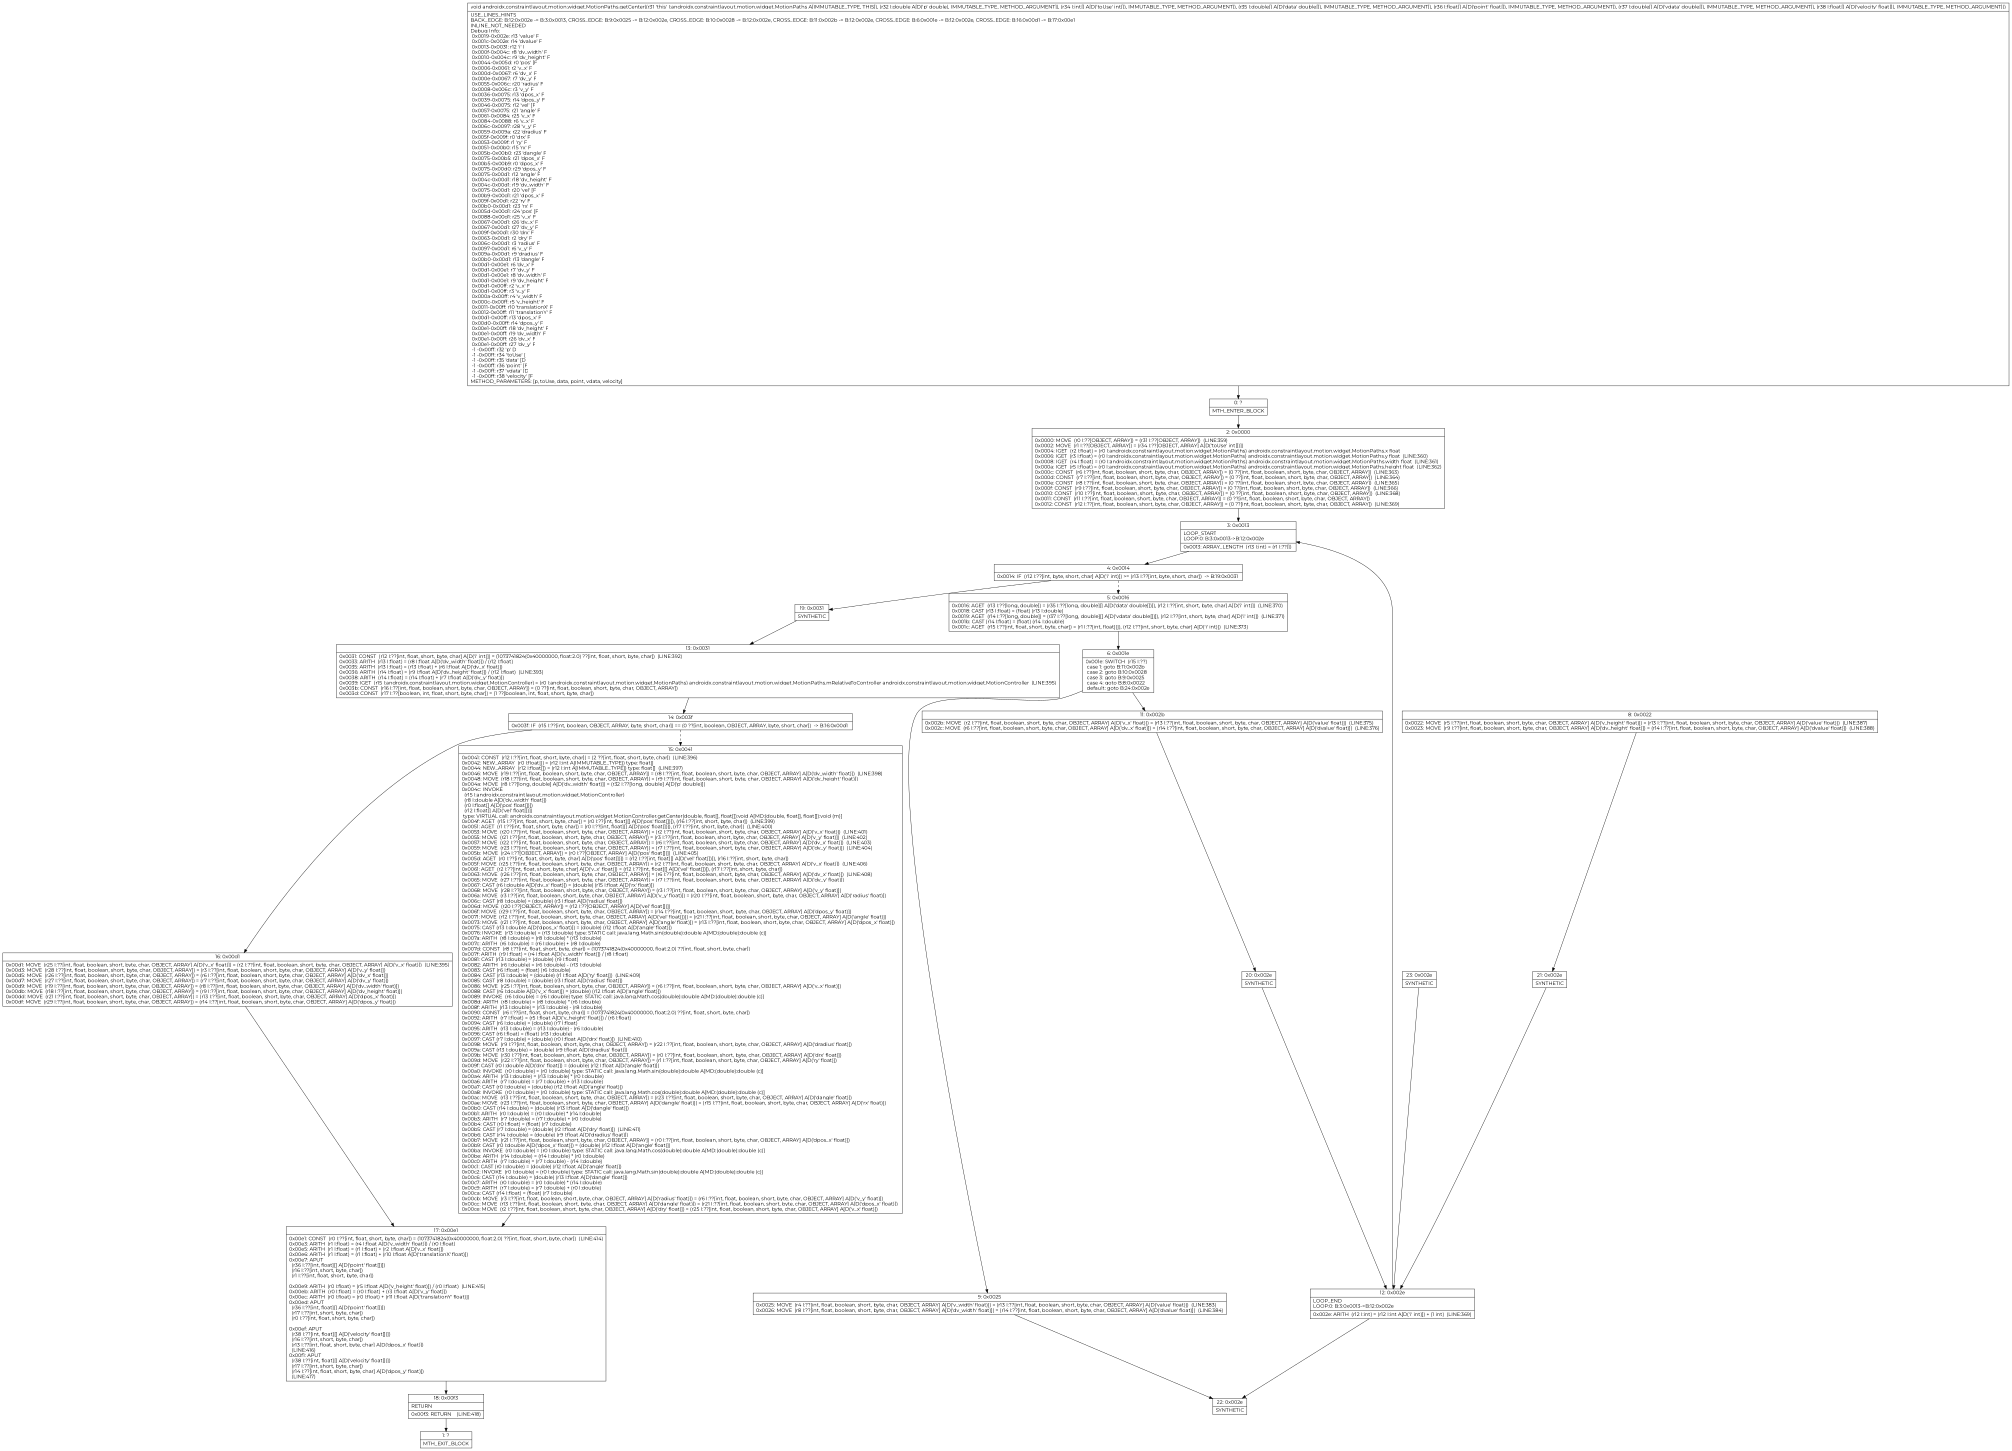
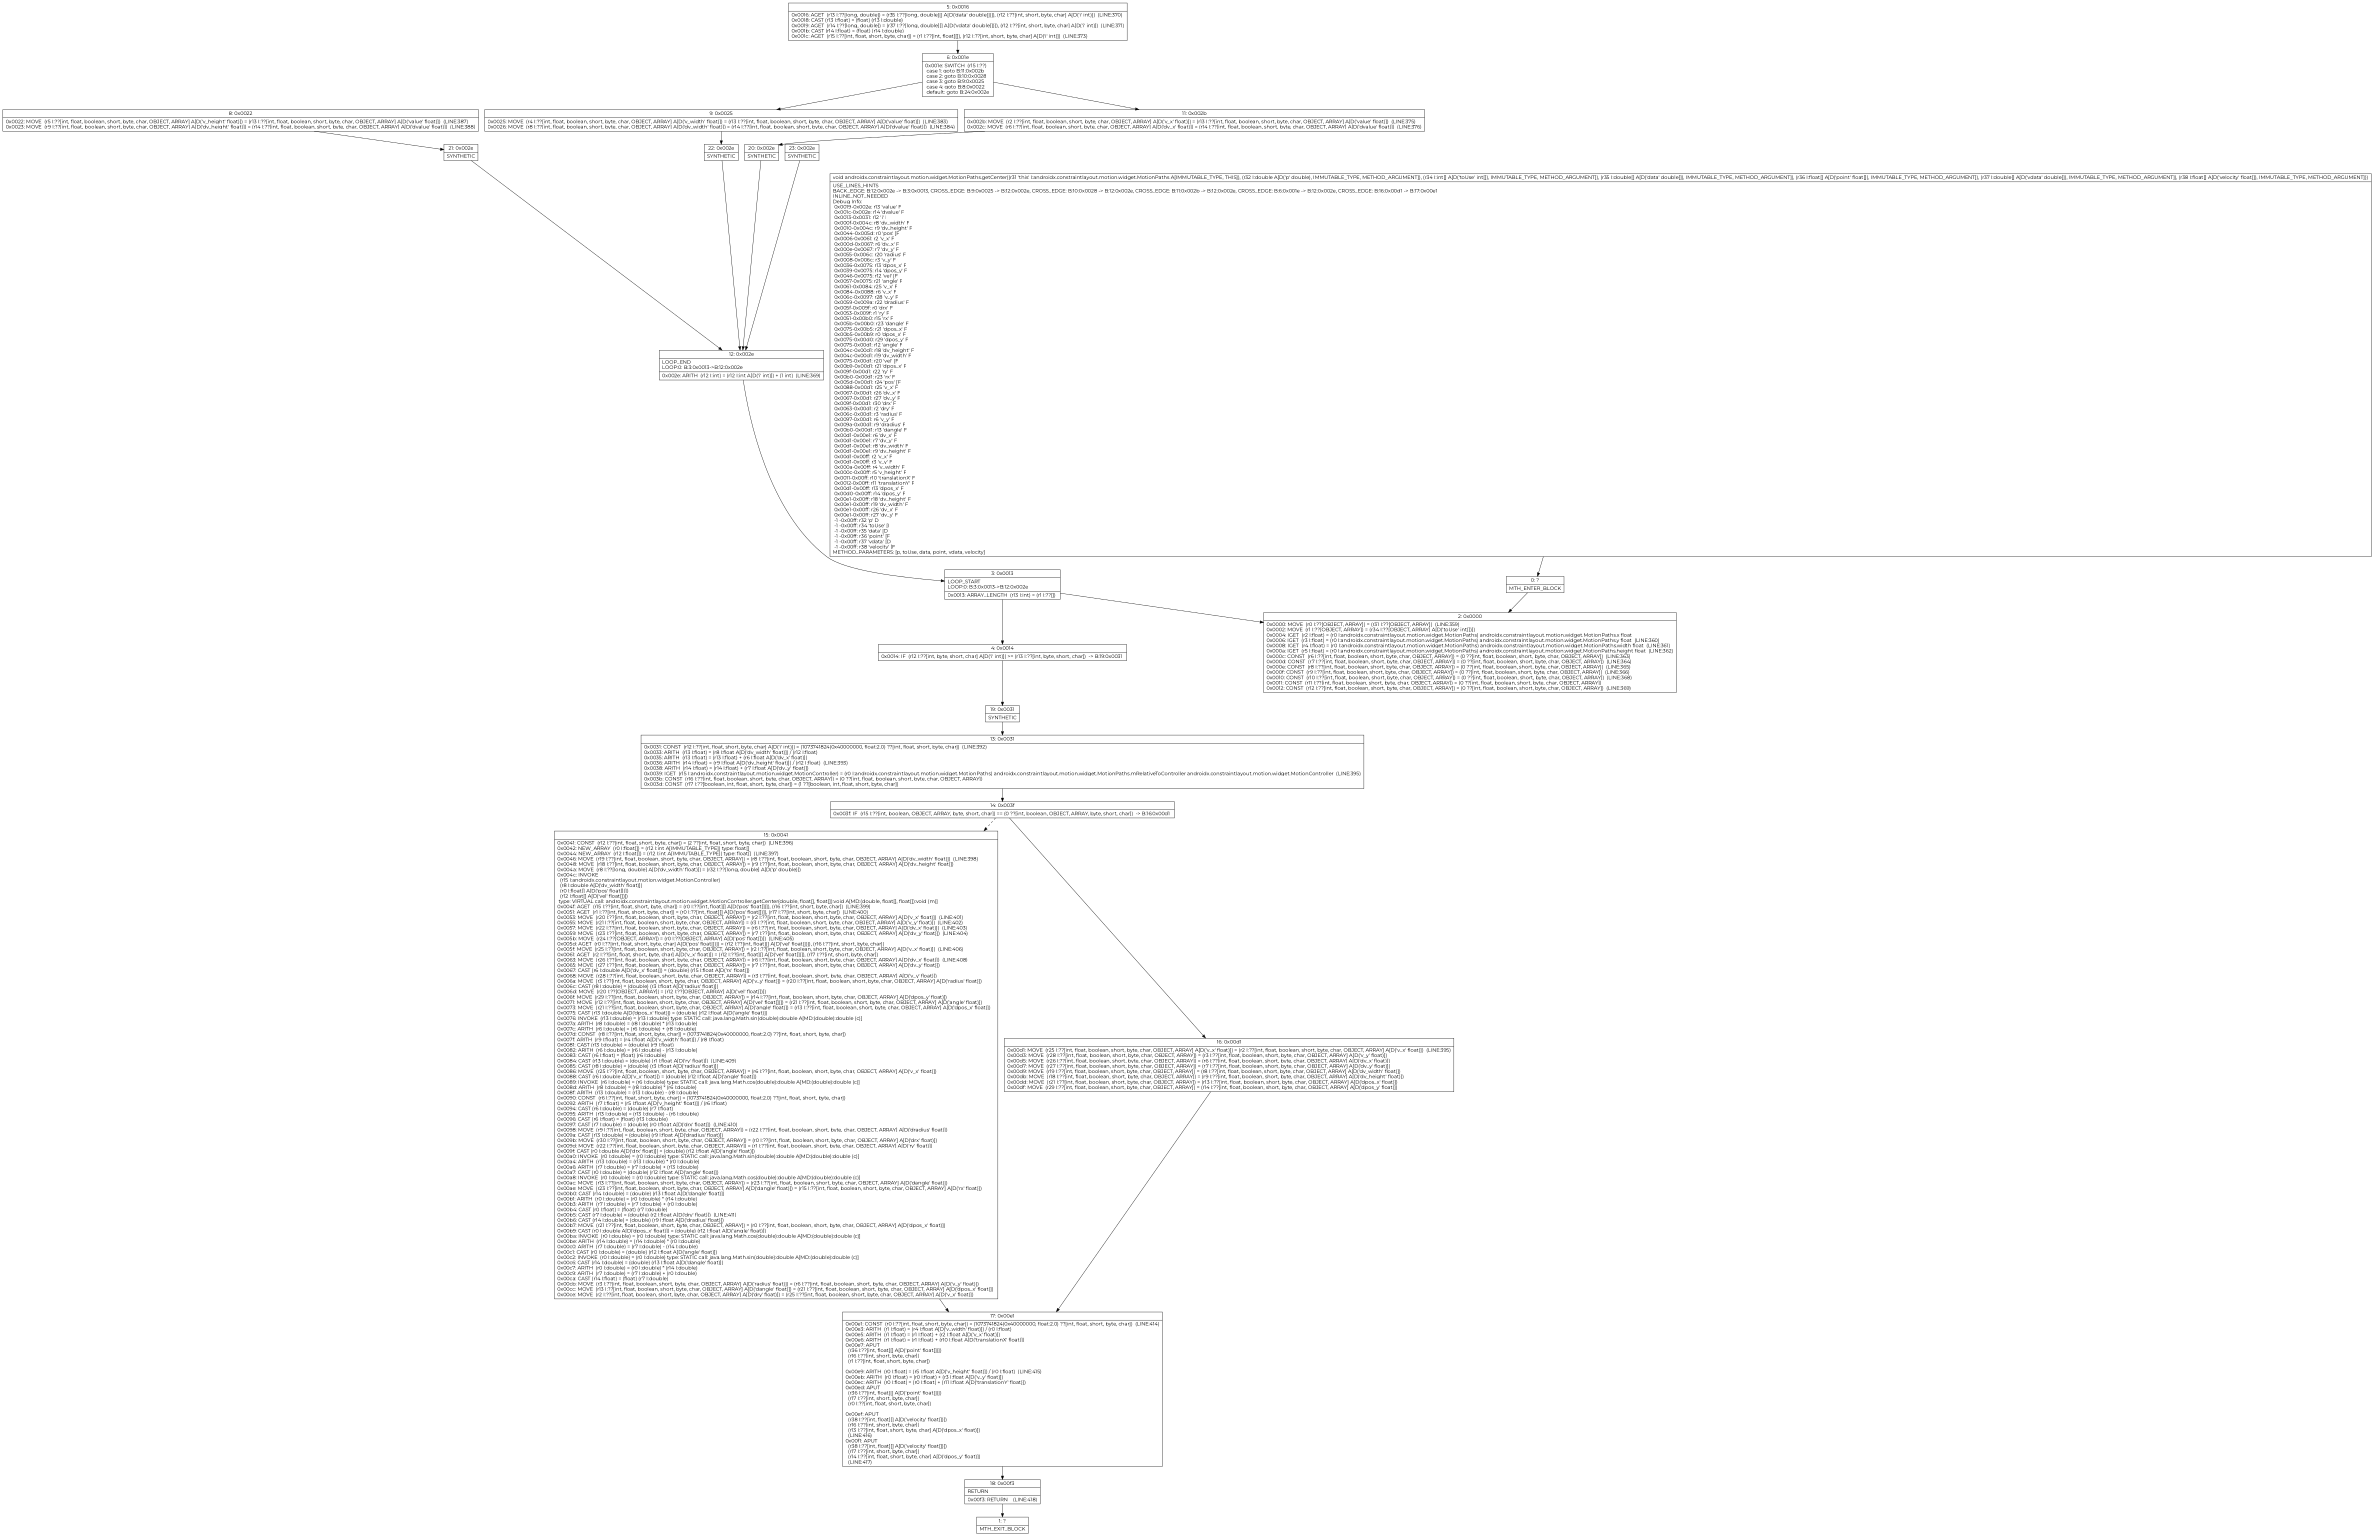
edge "2: 0x0000" -> "3: 0x0013": reversed
edge "4: 0x0014" -> "5: 0x0016": removed
edge "12: 0x002e" -> "22: 0x002e": reversed
